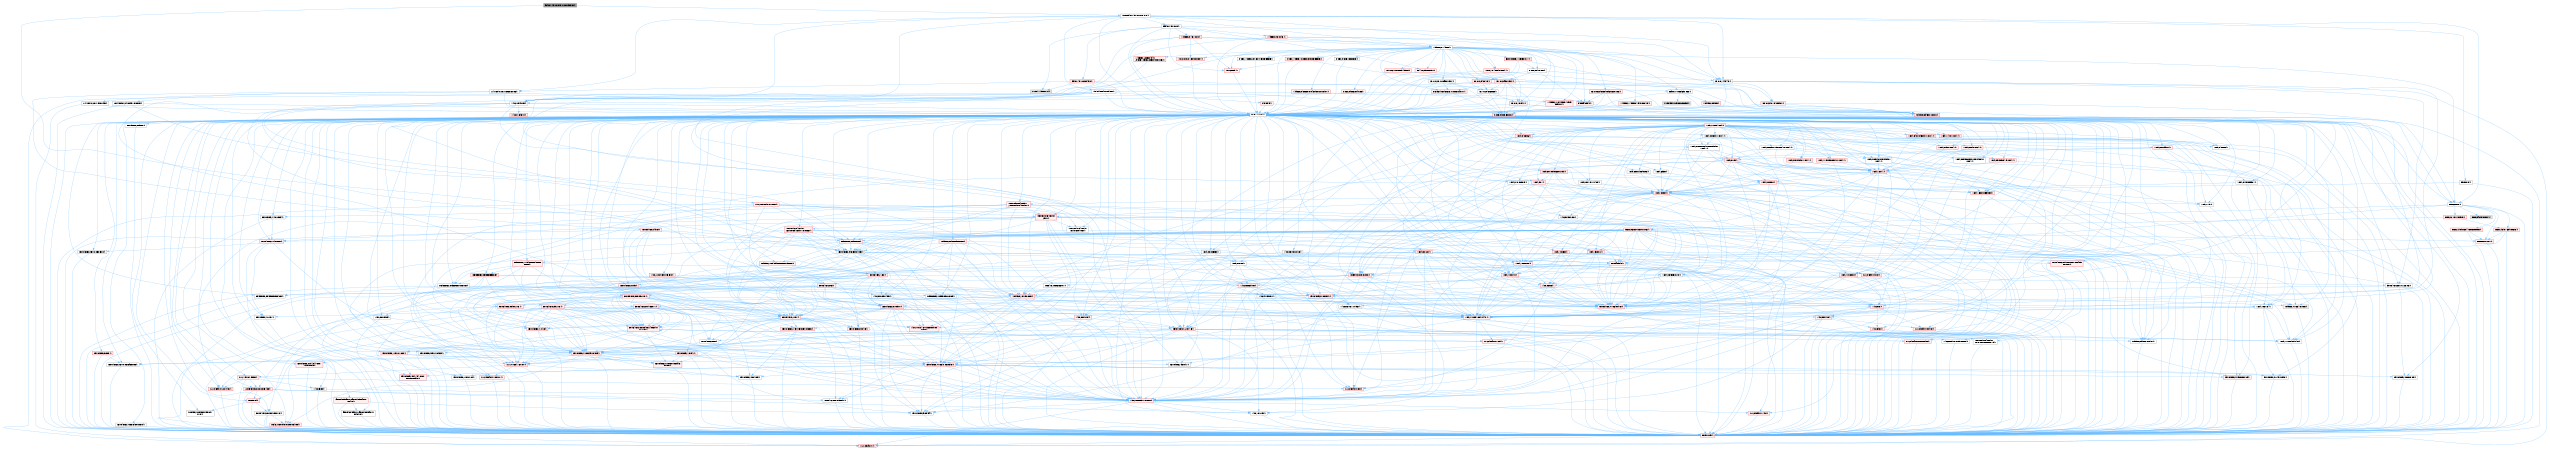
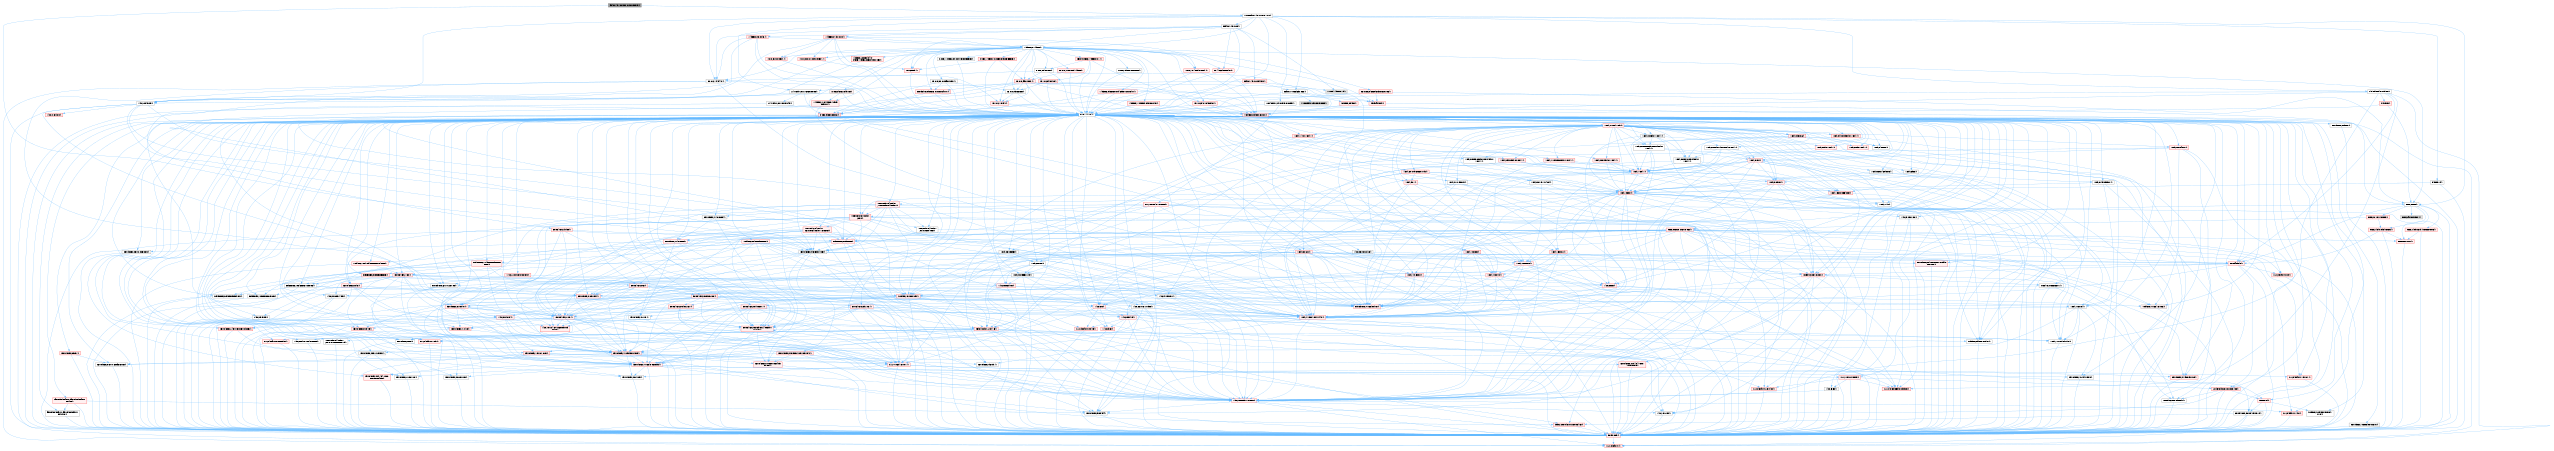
node "Input/CursorReply.h": added
node "Templates/Margin.h": label "Templates/Margin.h" -> "Templates/SharedPointerInternals.h"
node "HAL/PlatformCrt.h": label "HAL/PlatformCrt.h" -> "HAL/TickableEditorObject.h"
